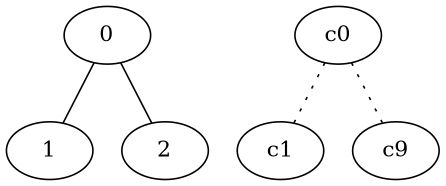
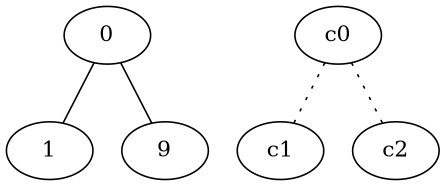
node "2": label "2" -> "9"
node "c9": label "c9" -> "c2"
